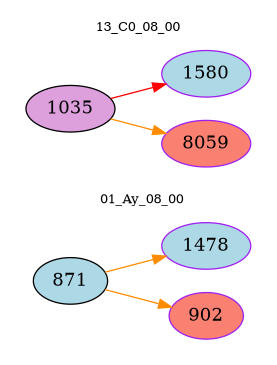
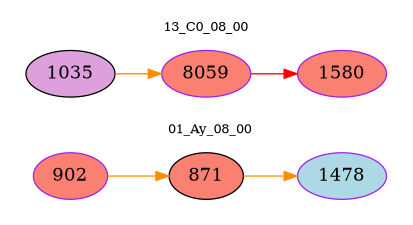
node "1580": fillcolor lightblue -> salmon
edge "1035" -> "1580": now "8059" -> "1580"
node "871": fillcolor lightblue -> salmon
edge "871" -> "902": reversed
